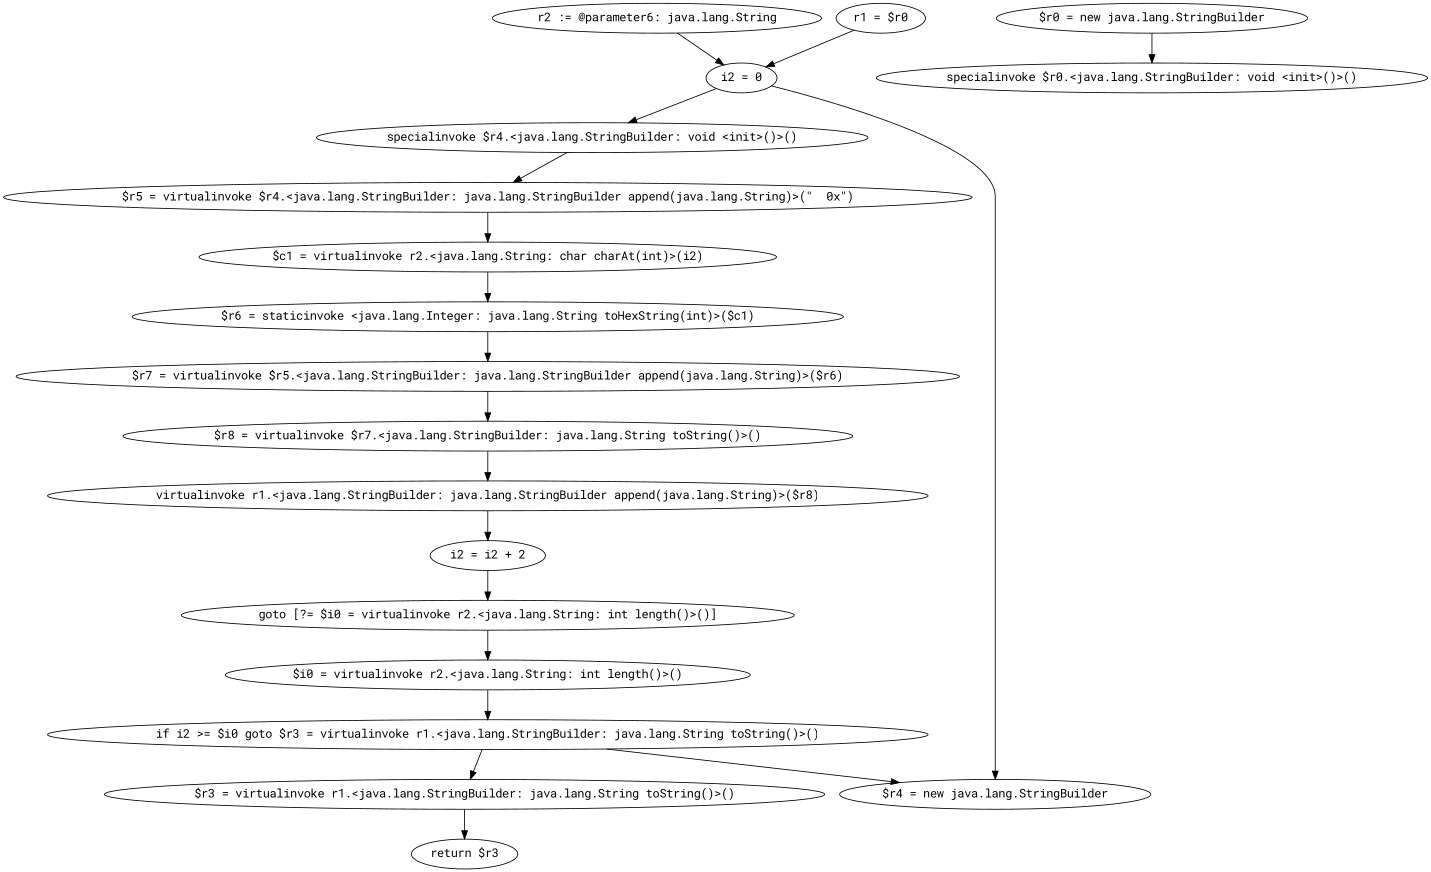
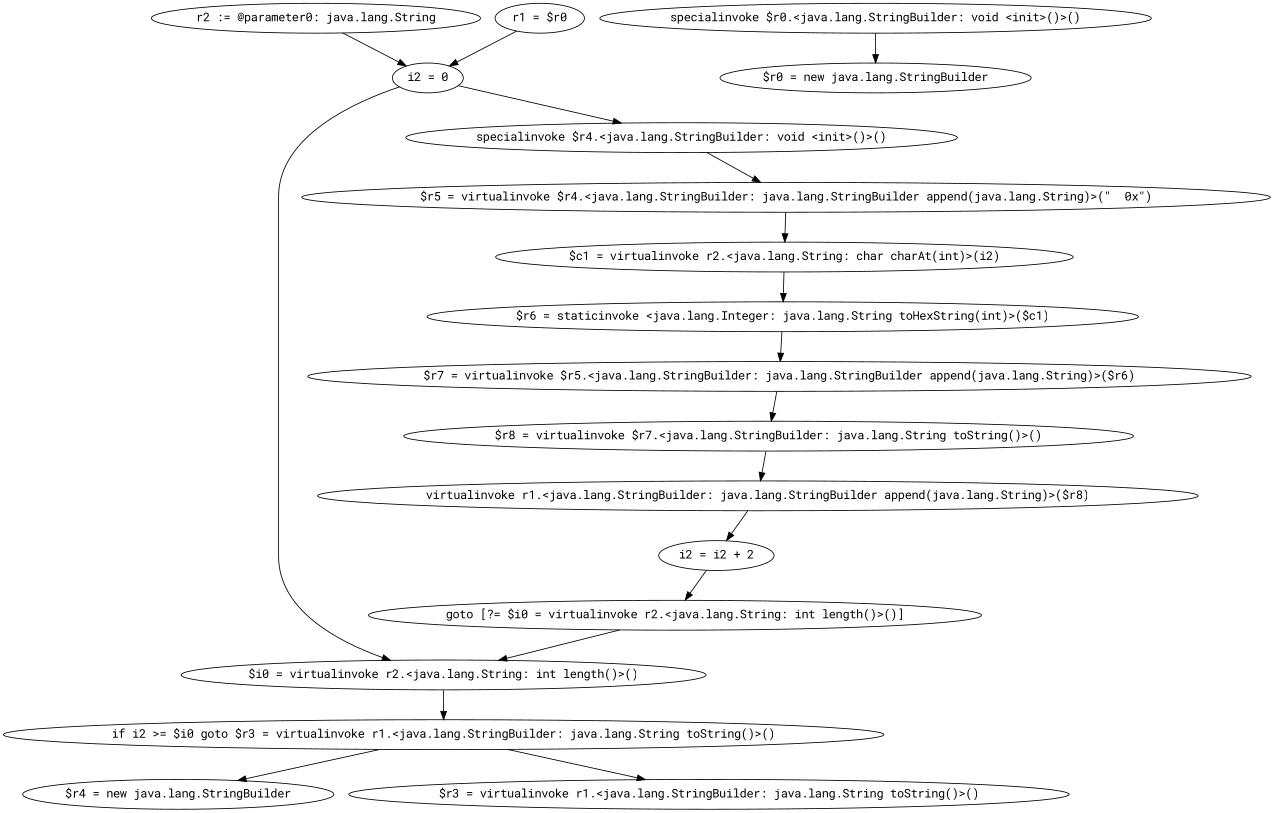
node "r2 := @parameter6: java.lang.String": label "r2 := @parameter6: java.lang.String" -> "r2 := @parameter0: java.lang.String"
edge "$r0 = new java.lang.StringBuilder" -> "specialinvoke $r0.<java.lang.StringBuilder: void <init>()>()": reversed
edge "i2 = 0" -> "$r4 = new java.lang.StringBuilder": now "i2 = 0" -> "$i0 = virtualinvoke r2.<java.lang.String: int length()>()"
node "return $r3": removed
